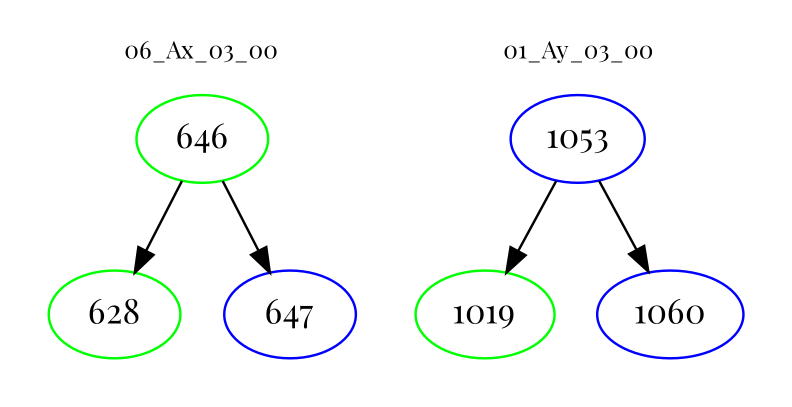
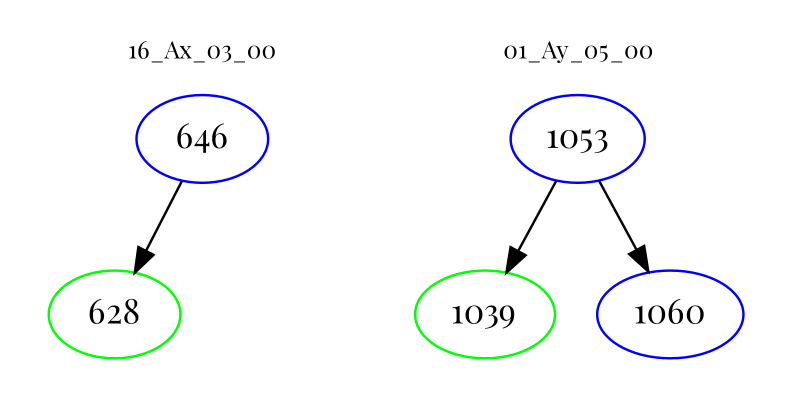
cluster "06_Ax_03_00": label "06_Ax_03_00" -> "16_Ax_03_00"
cluster "01_Ay_03_00": label "01_Ay_03_00" -> "01_Ay_05_00"
node "646": color green -> blue
node "647": removed
node "1019": label "1019" -> "1039"
